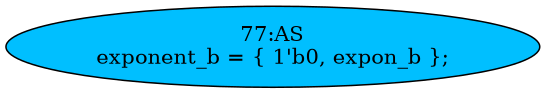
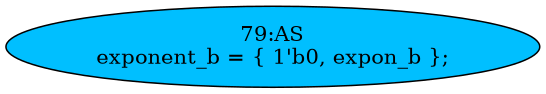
node "77:AS exponent_b = { 1'b0, expon_b };": label "77:AS exponent_b = { 1'b0, expon_b };" -> "79:AS exponent_b = { 1'b0, expon_b };"
